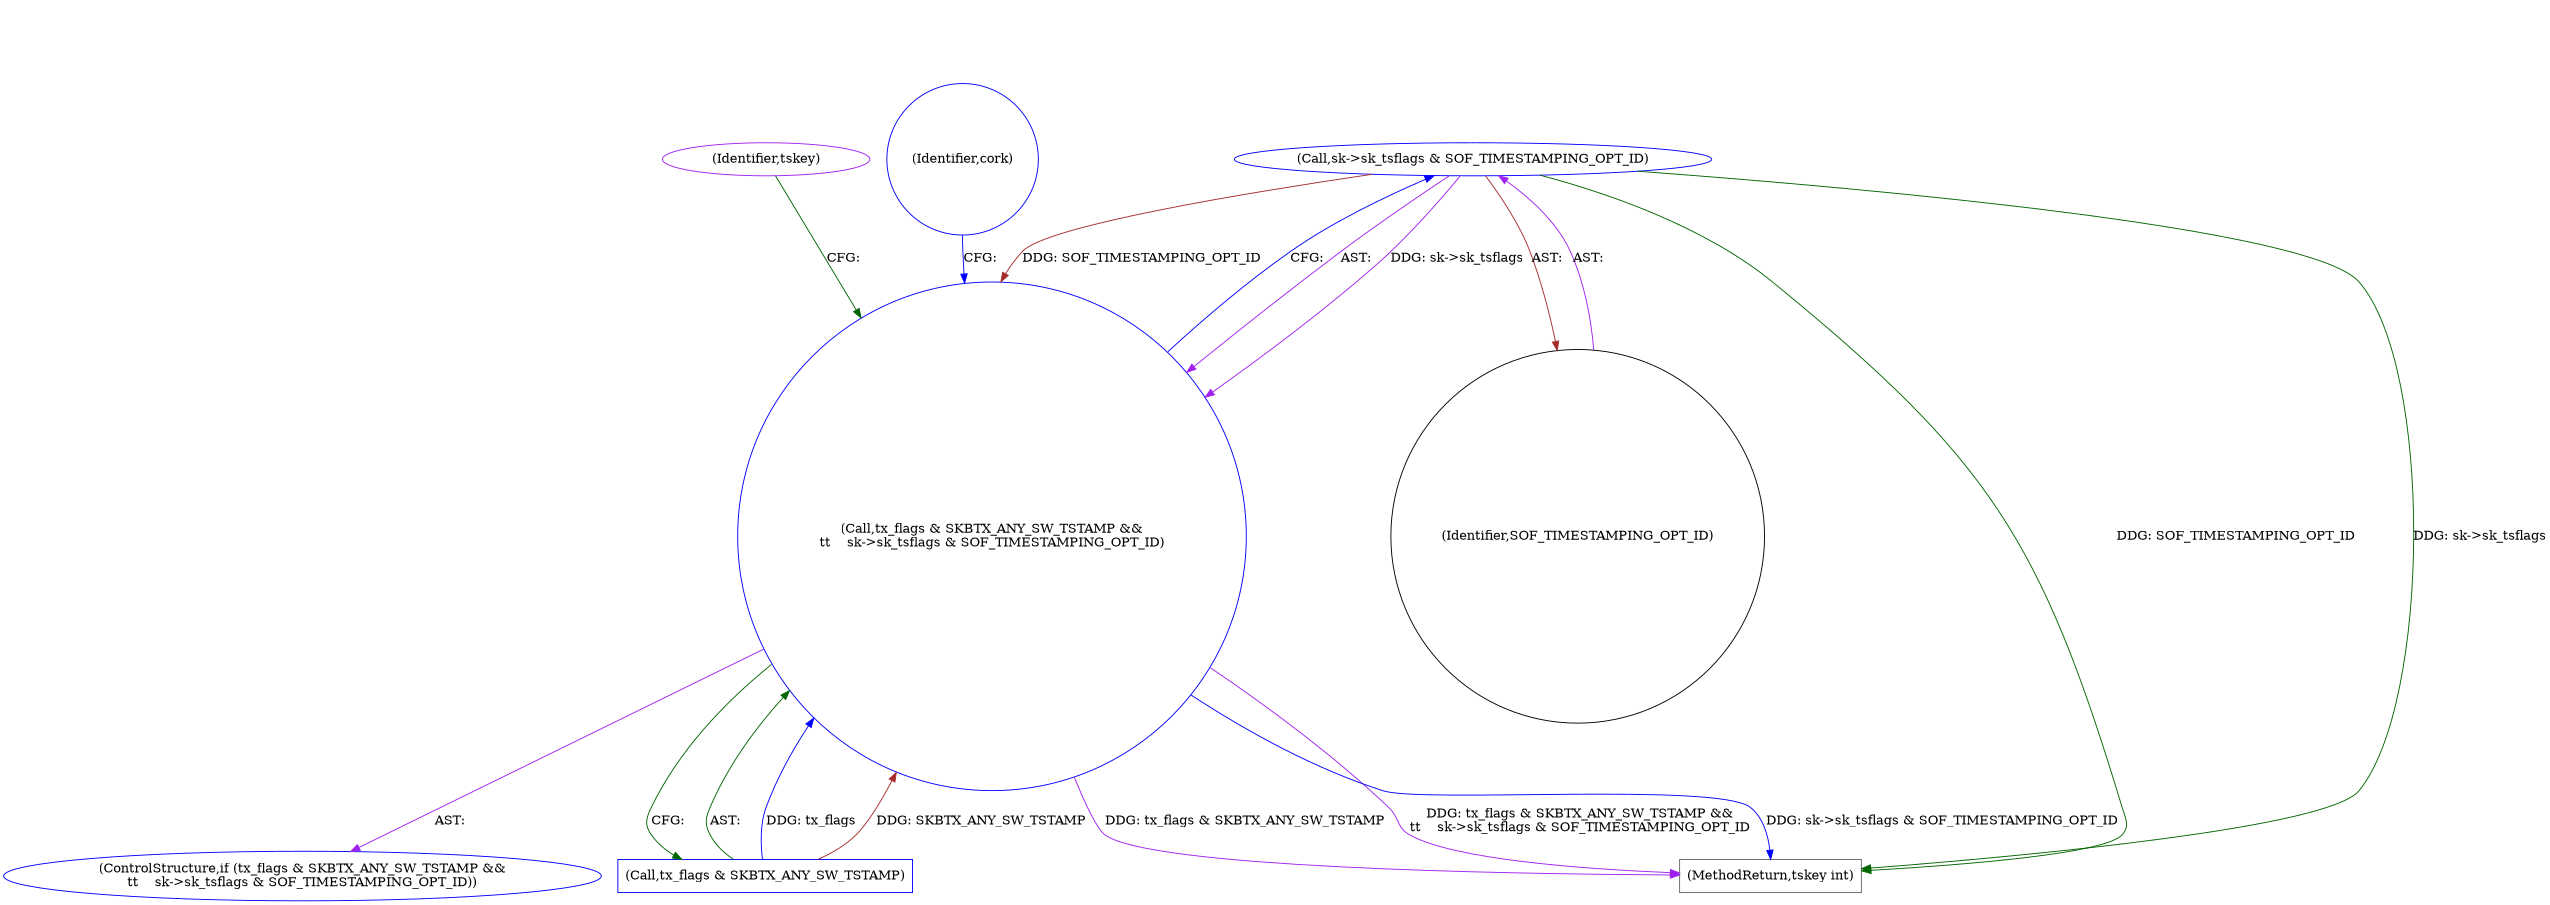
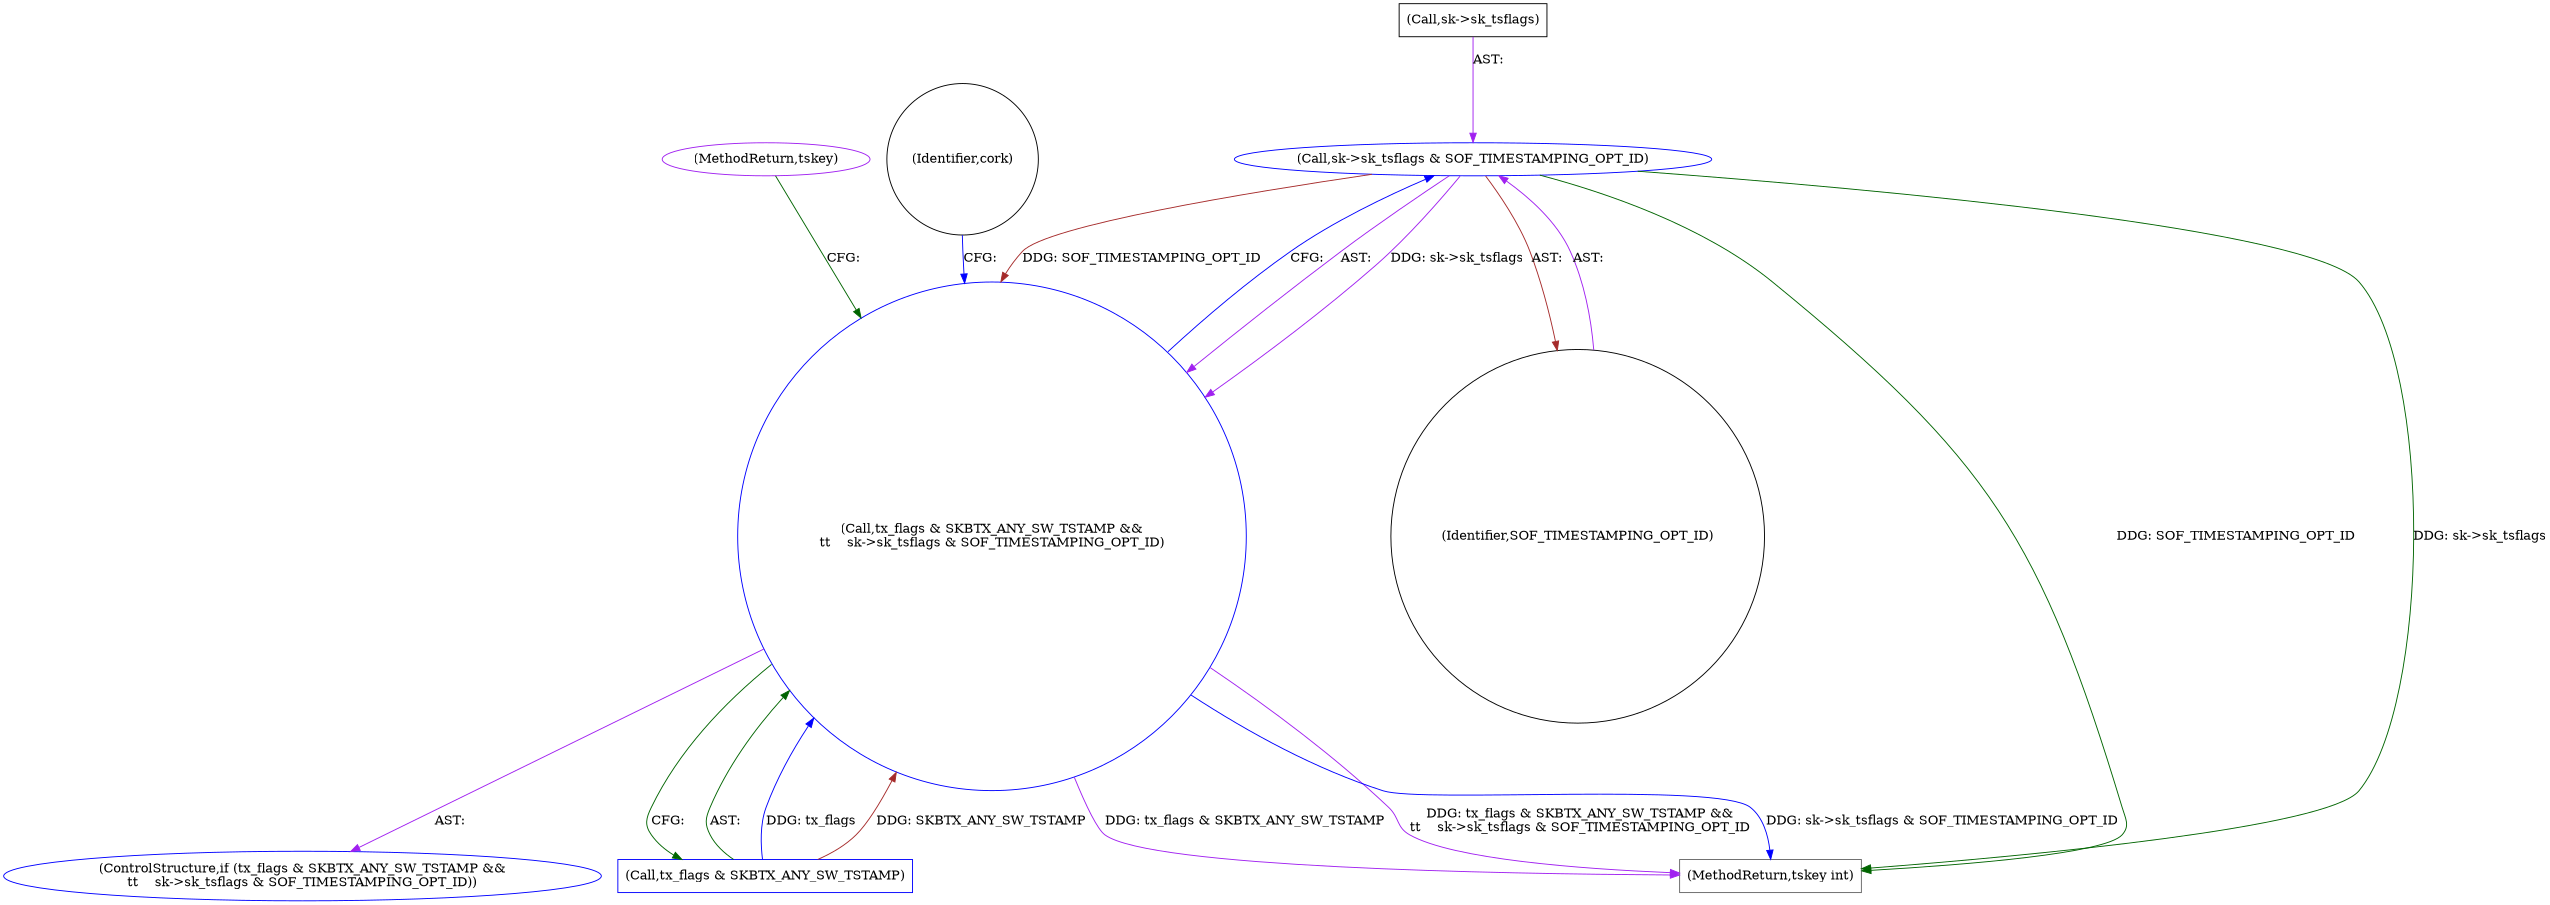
node "(Call,sk->sk_tsflags)": added
node "(Identifier,tskey)": label "(Identifier,tskey)" -> "(MethodReturn,tskey)"
node "(Identifier,cork)": color blue -> black
